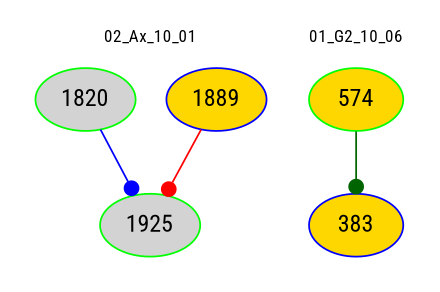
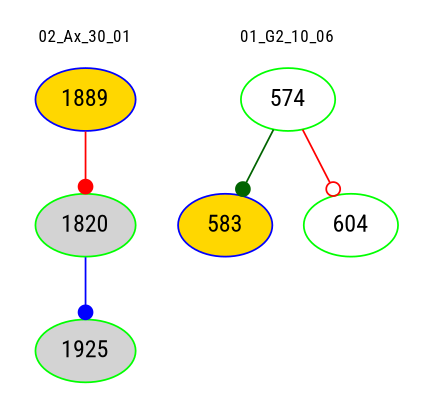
cluster "02_Ax_10_01": label "02_Ax_10_01" -> "02_Ax_30_01"
node "574": fillcolor gold -> white
edge "1889" -> "1925": now "1889" -> "1820"
node "604": added
node "383": label "383" -> "583"
